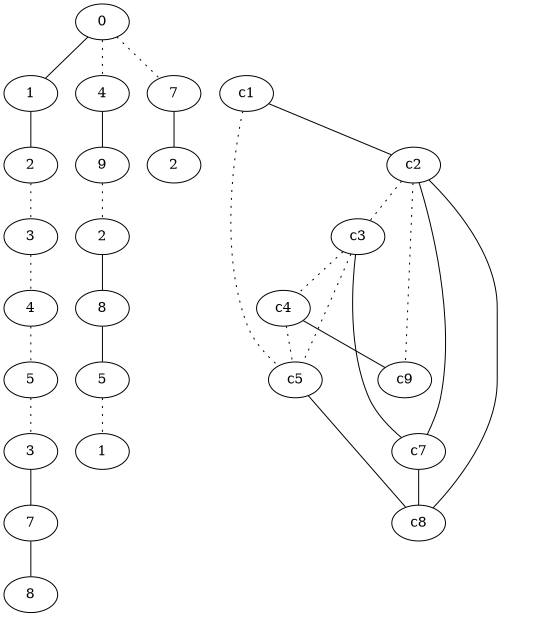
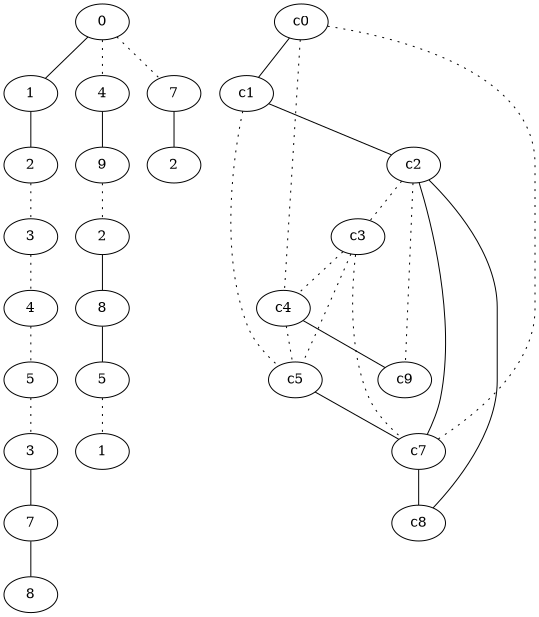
node "c0": added
edge "c3" -- "c7": style solid -> dotted
edge "c5" -- "c8": now "c5" -- "c7"
